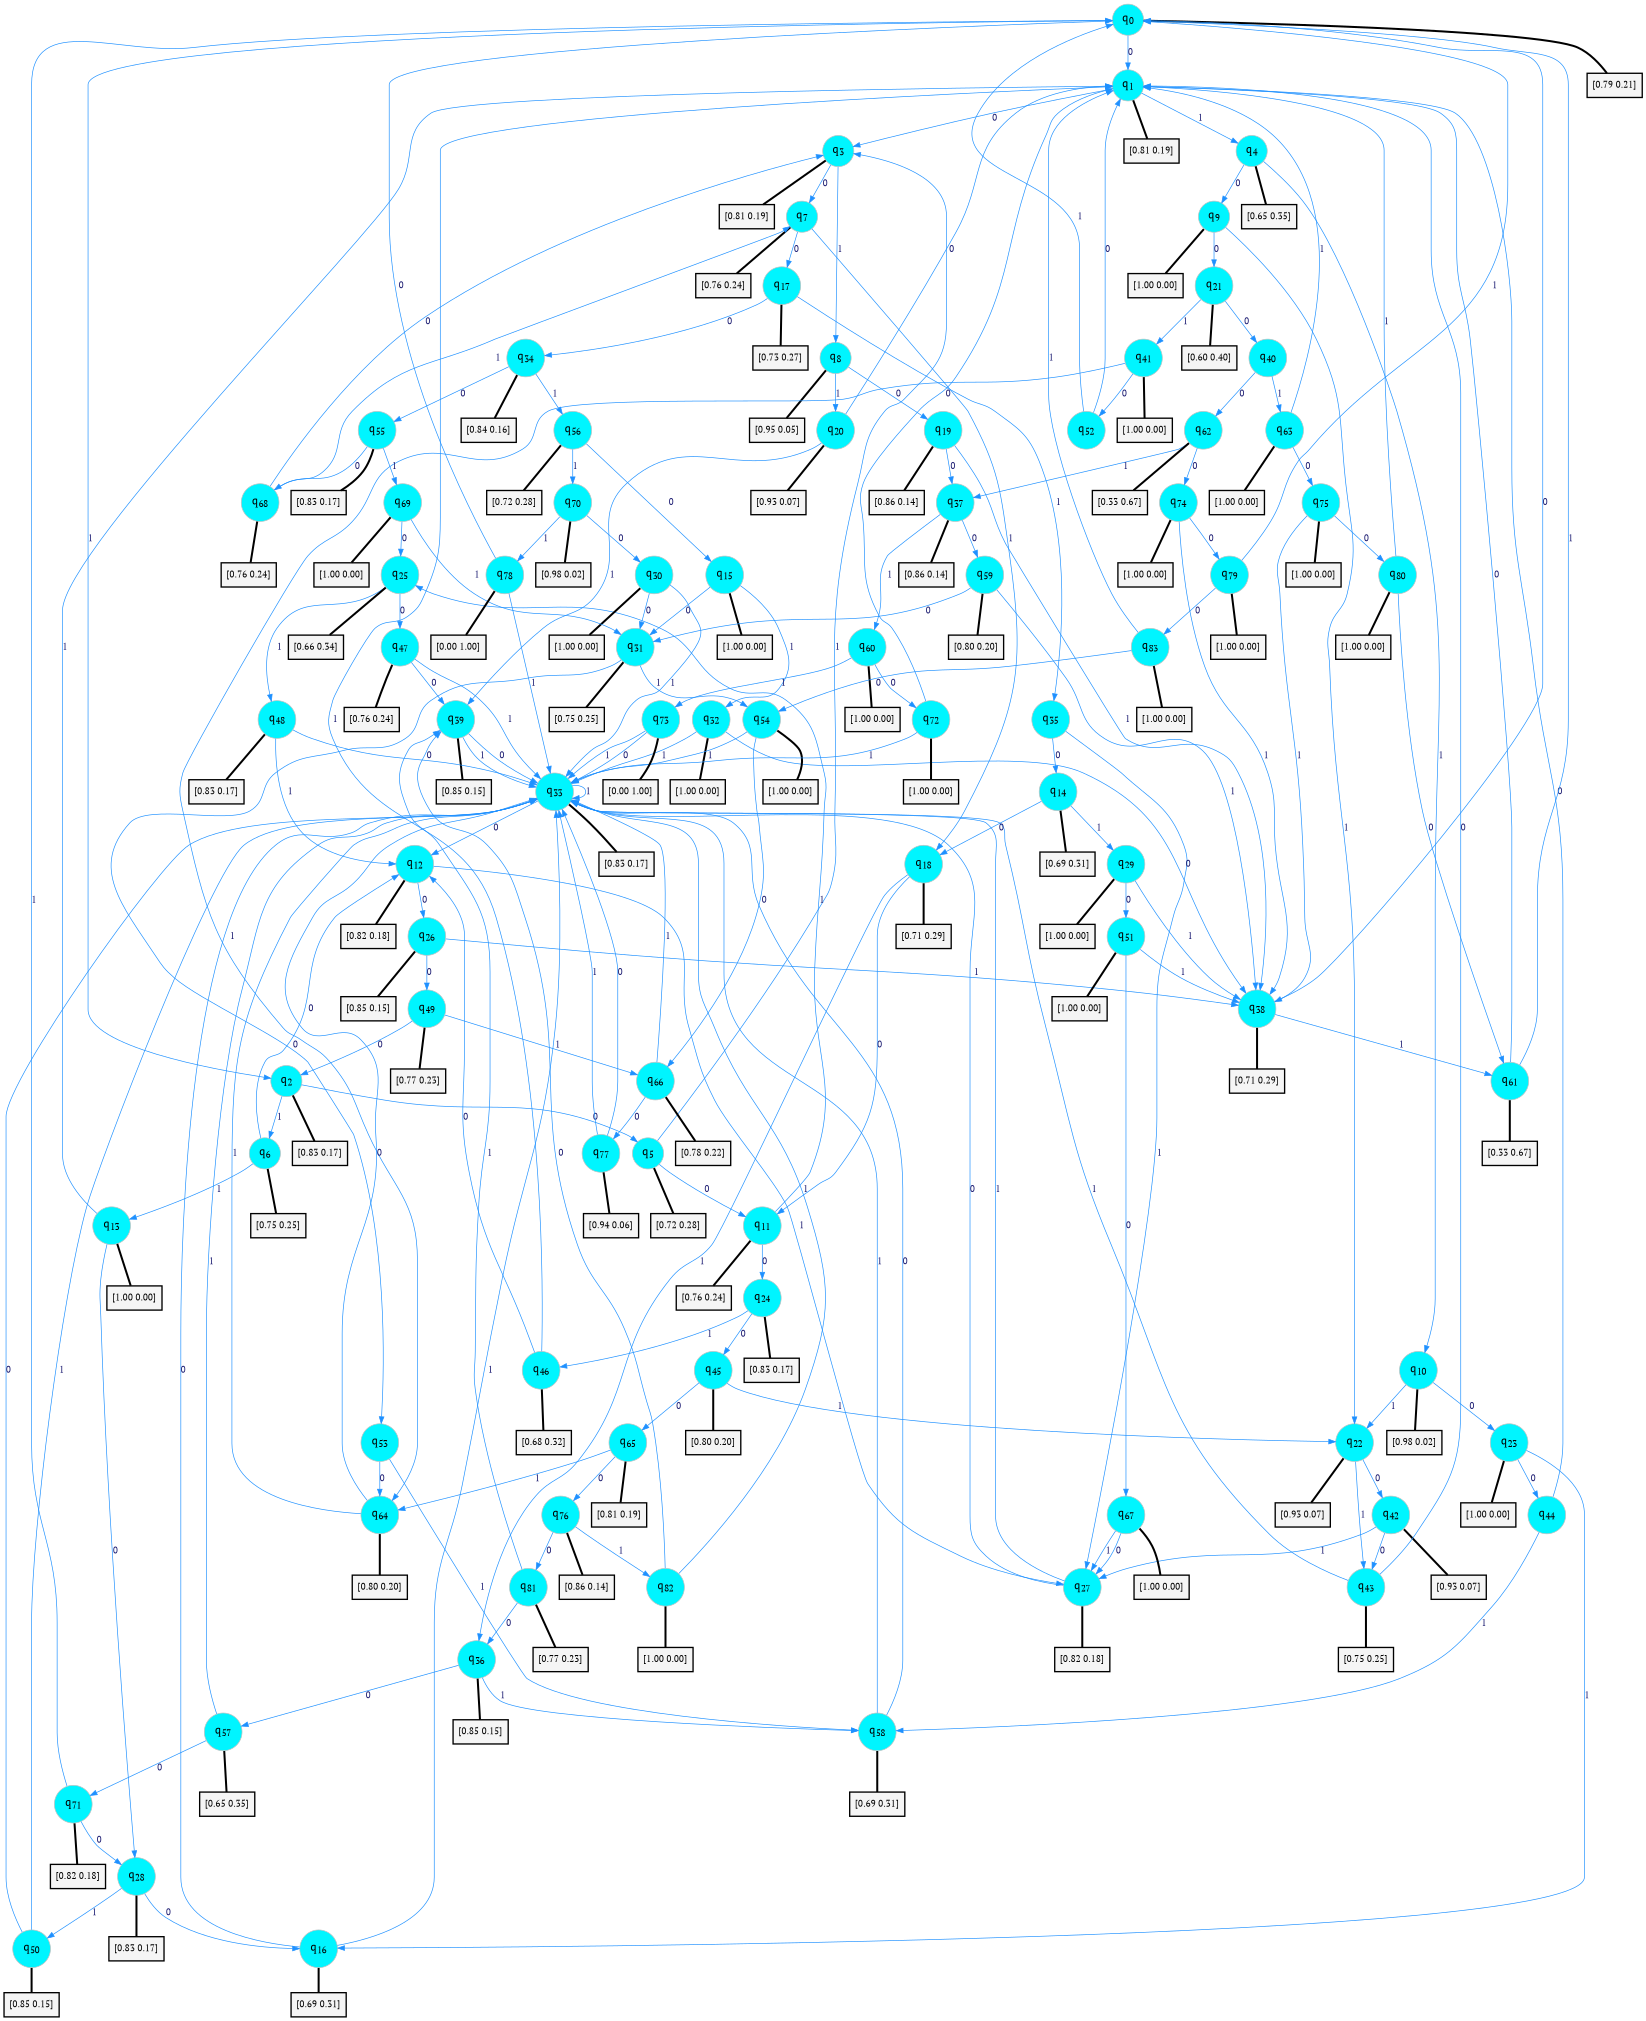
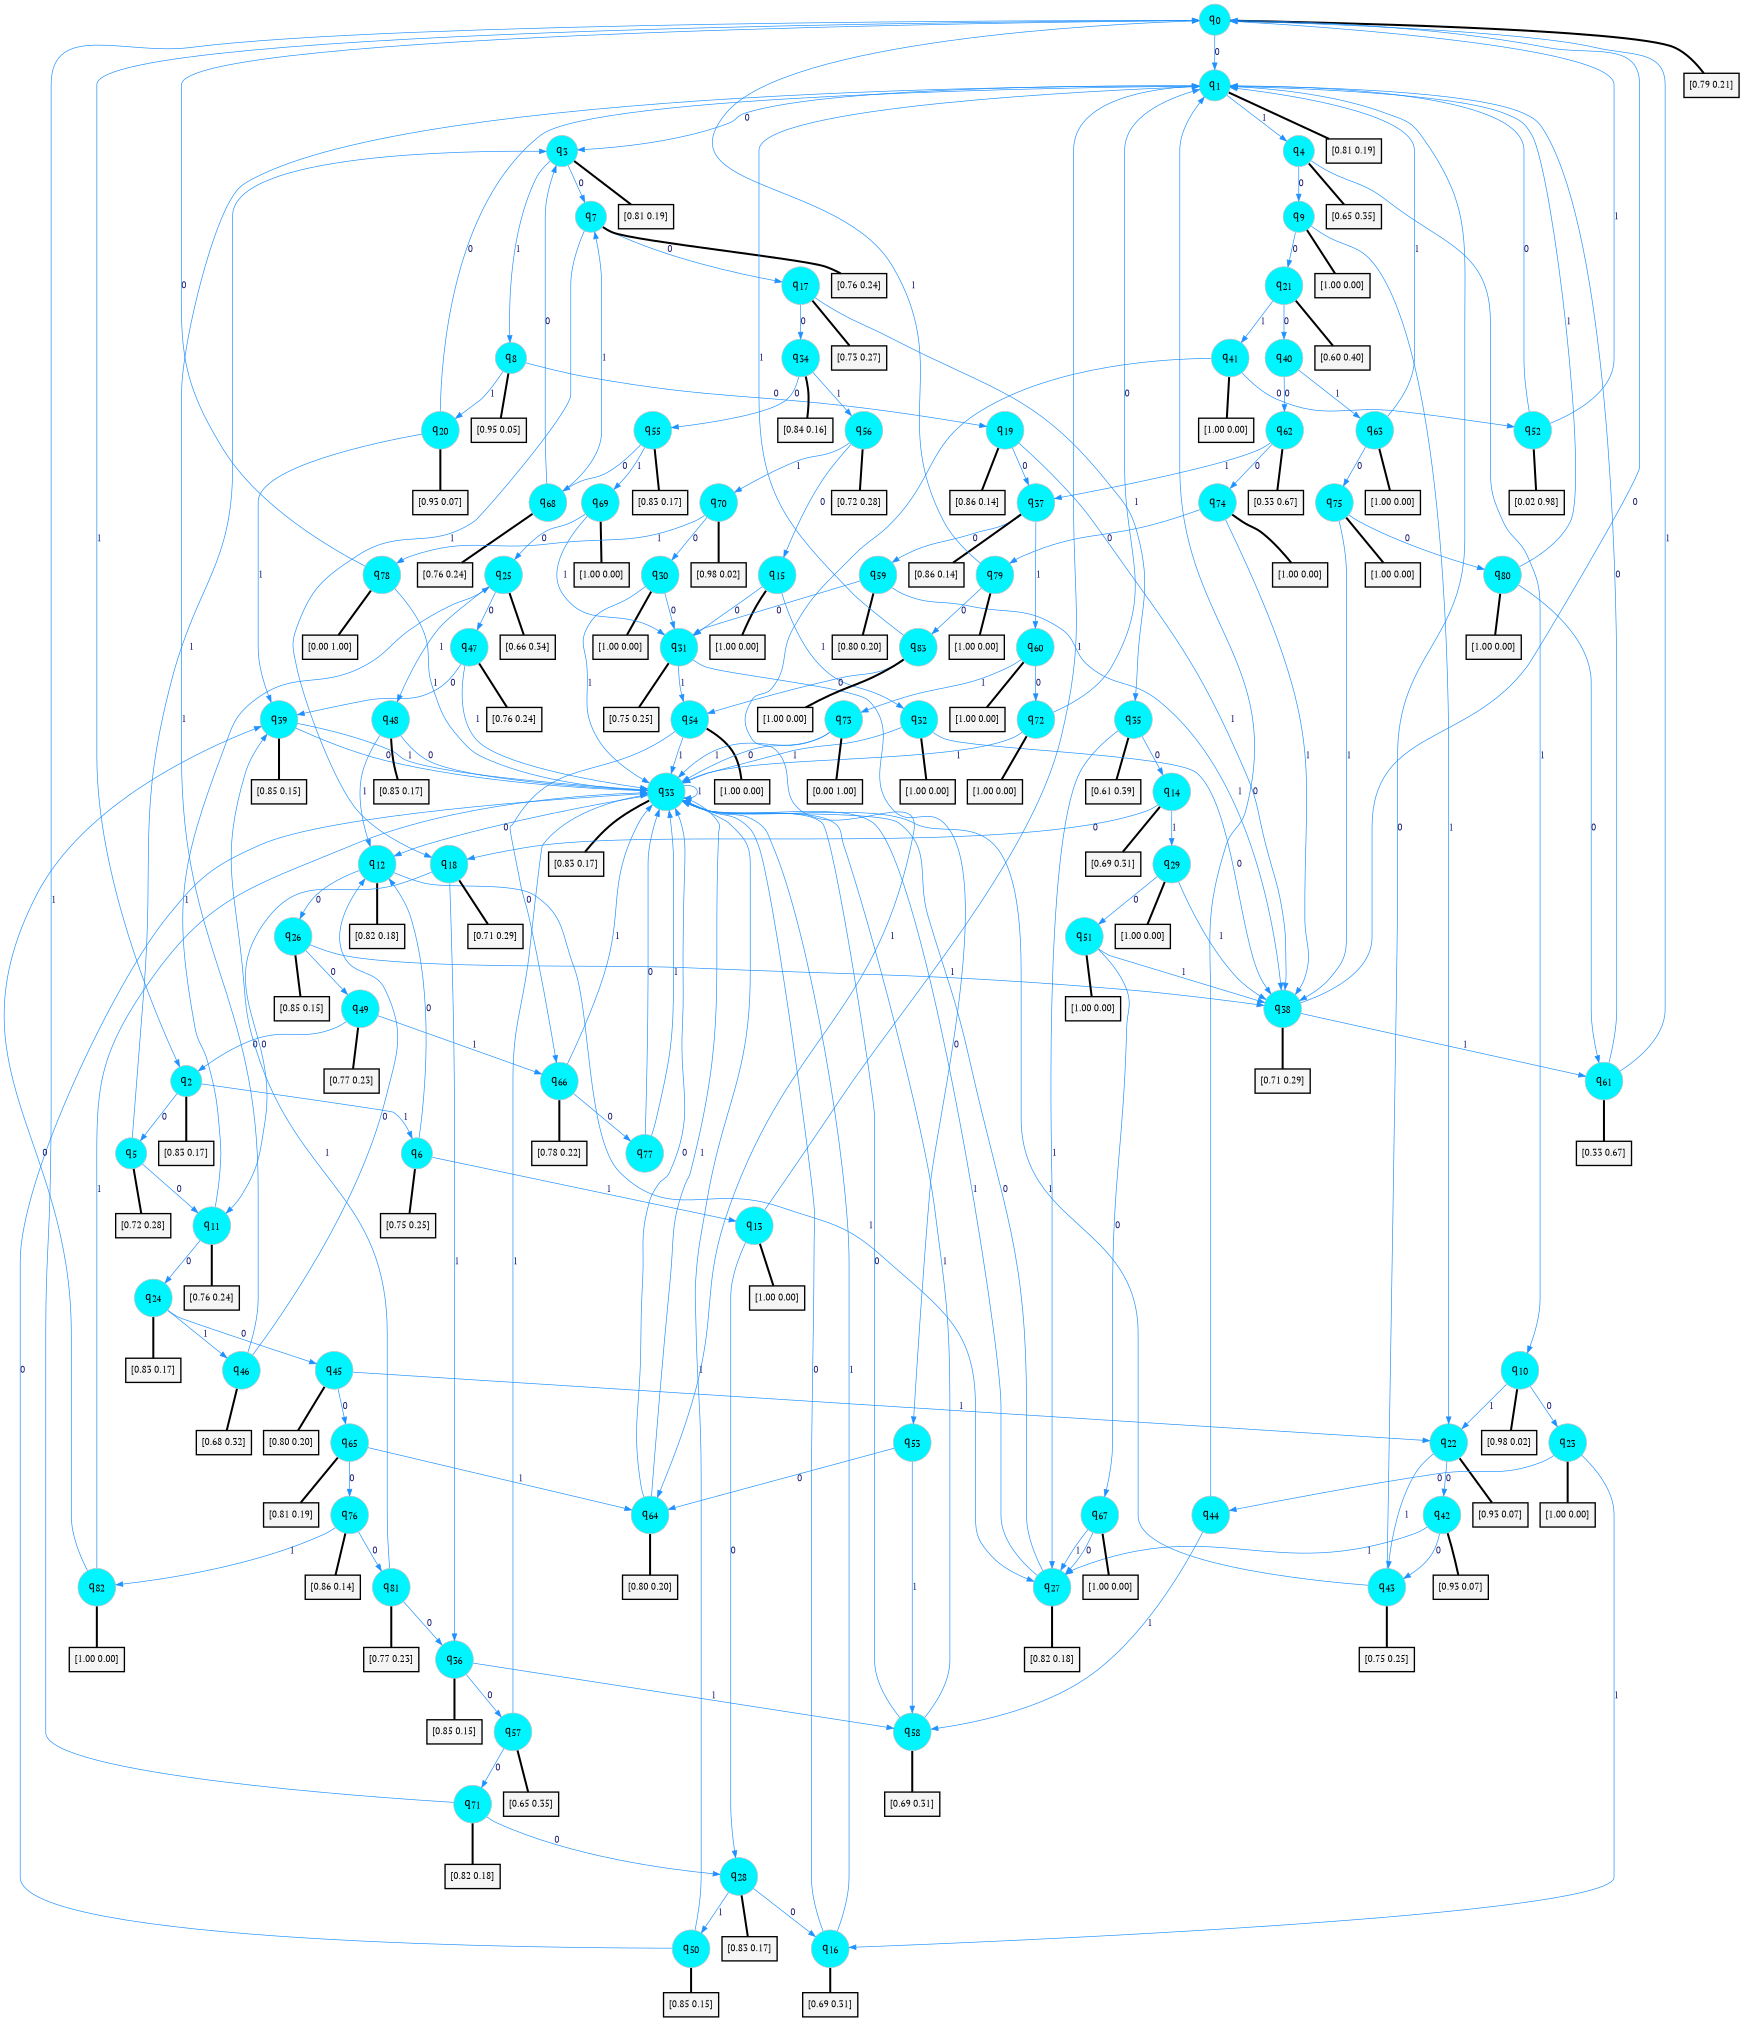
node "[0.02 0.98]": added
node "[0.61 0.39]": added
node "[0.94 0.06]": removed
